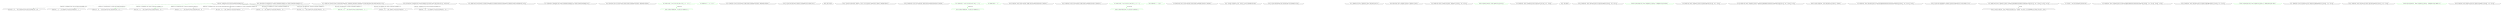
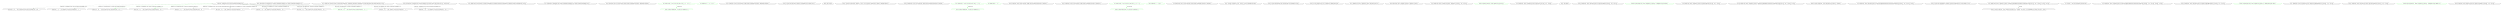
node "Entry string.ToQuantity(int, Humanizer.ShowQuantityAs)": added
